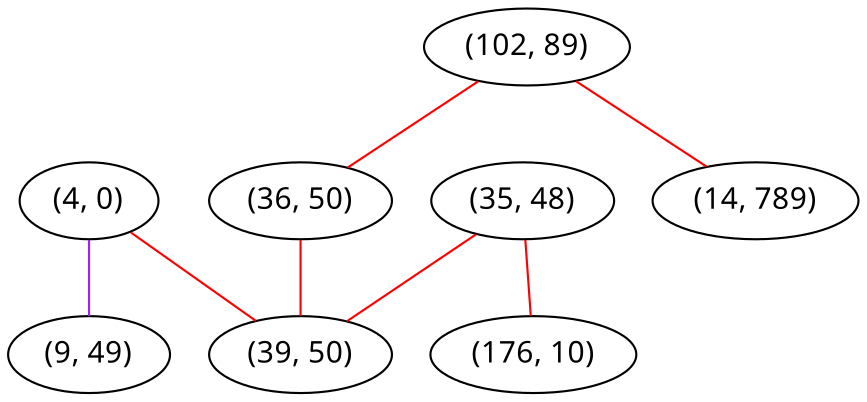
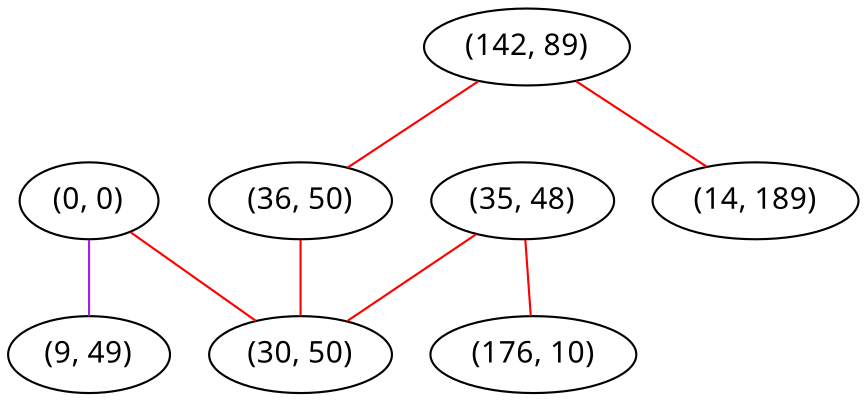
node "(102, 89)": label "(102, 89)" -> "(142, 89)"
node "(4, 0)": label "(4, 0)" -> "(0, 0)"
node "(14, 789)": label "(14, 789)" -> "(14, 189)"
node "(39, 50)": label "(39, 50)" -> "(30, 50)"
